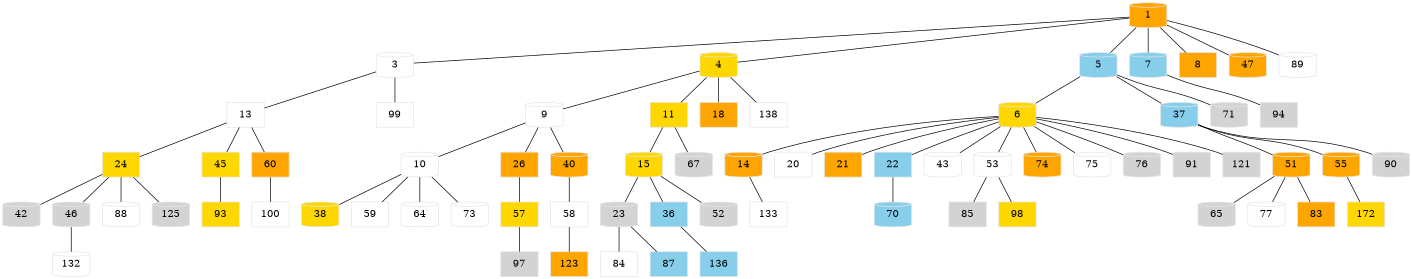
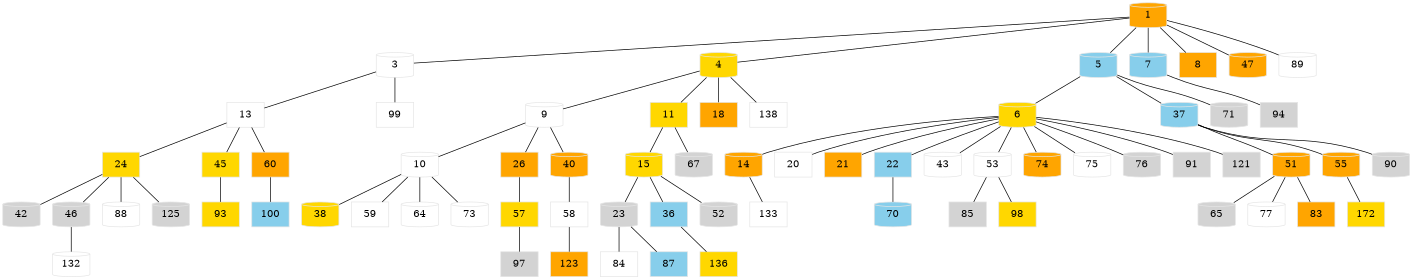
node "100": fillcolor white -> skyblue
node "136": fillcolor skyblue -> gold
